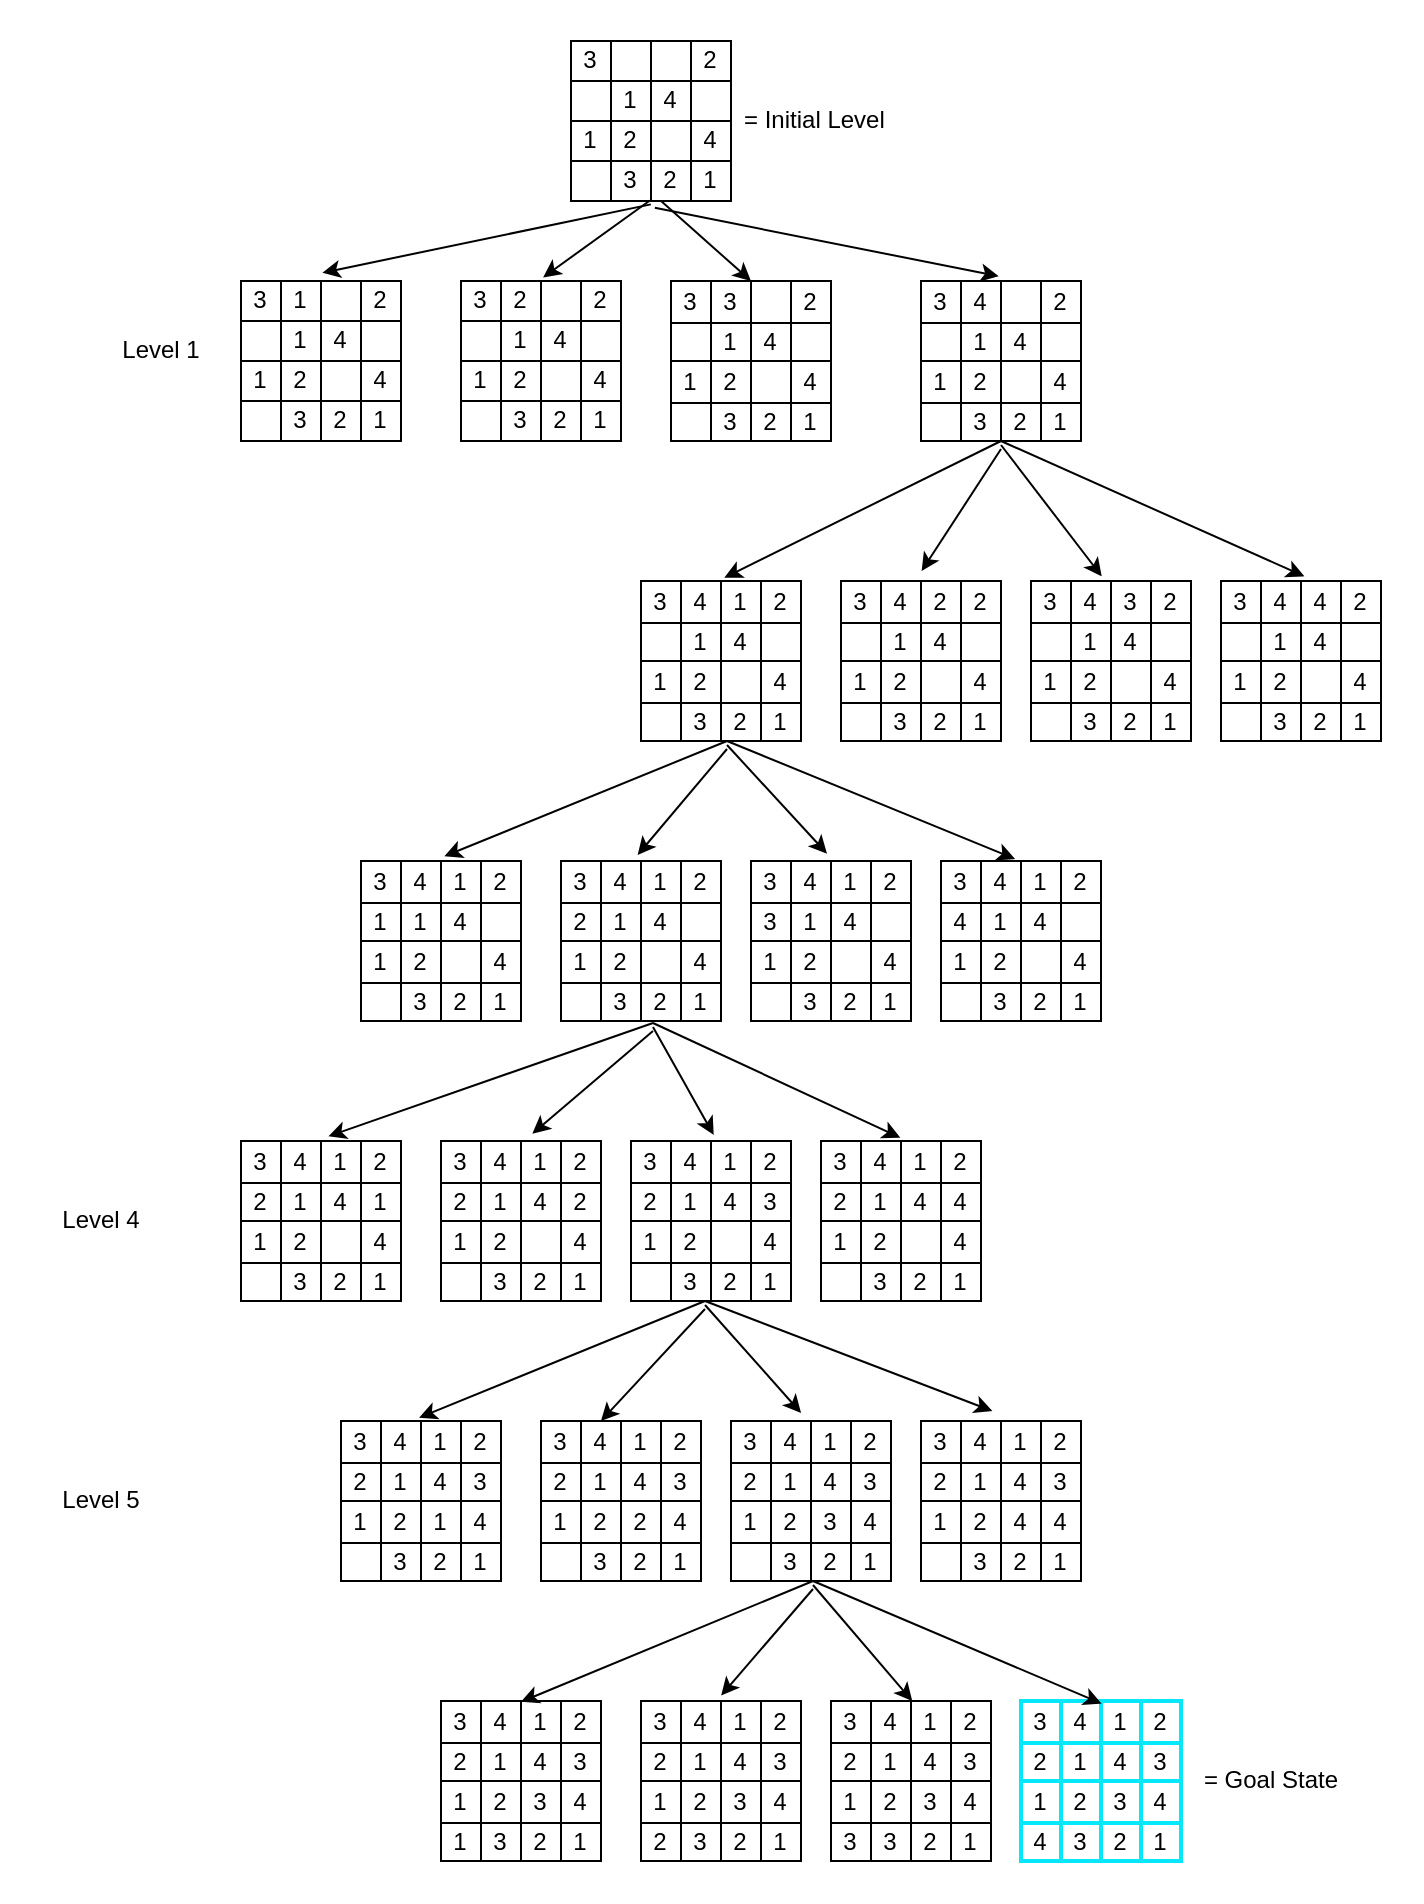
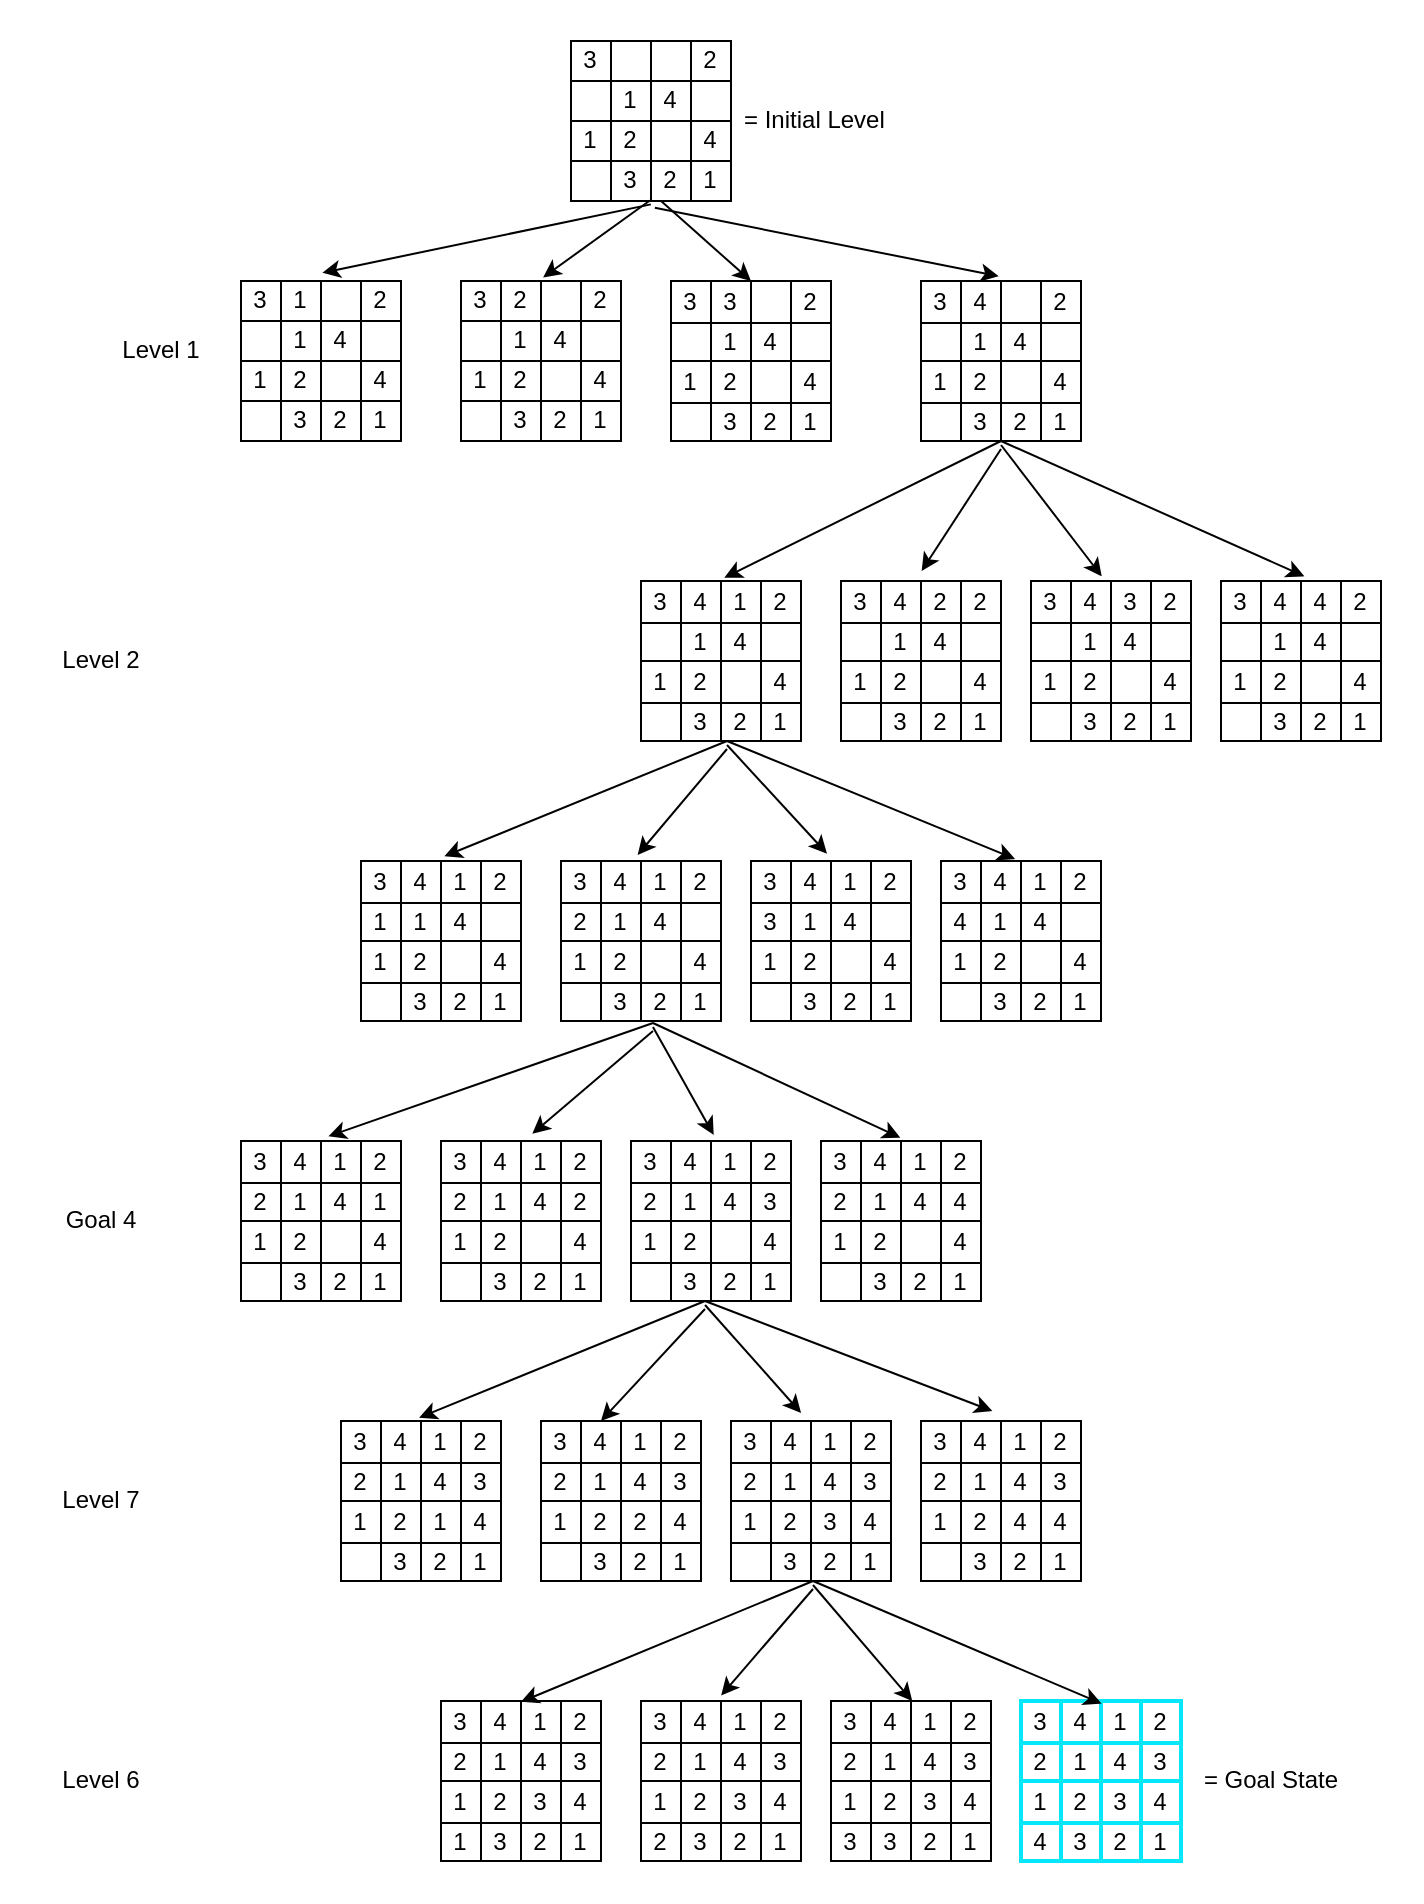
node "Level 2": added
node "Level 4": label "Level 4" -> "Goal 4"
node "Level 5": label "Level 5" -> "Level 7"
node "Level 6": added
